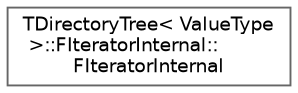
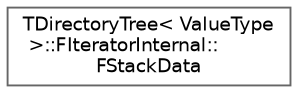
node "TDirectoryTree< ValueType >::FIteratorInternal:: FIteratorInternal": label "TDirectoryTree< ValueType >::FIteratorInternal:: FIteratorInternal" -> "TDirectoryTree< ValueType >::FIteratorInternal:: FStackData"
